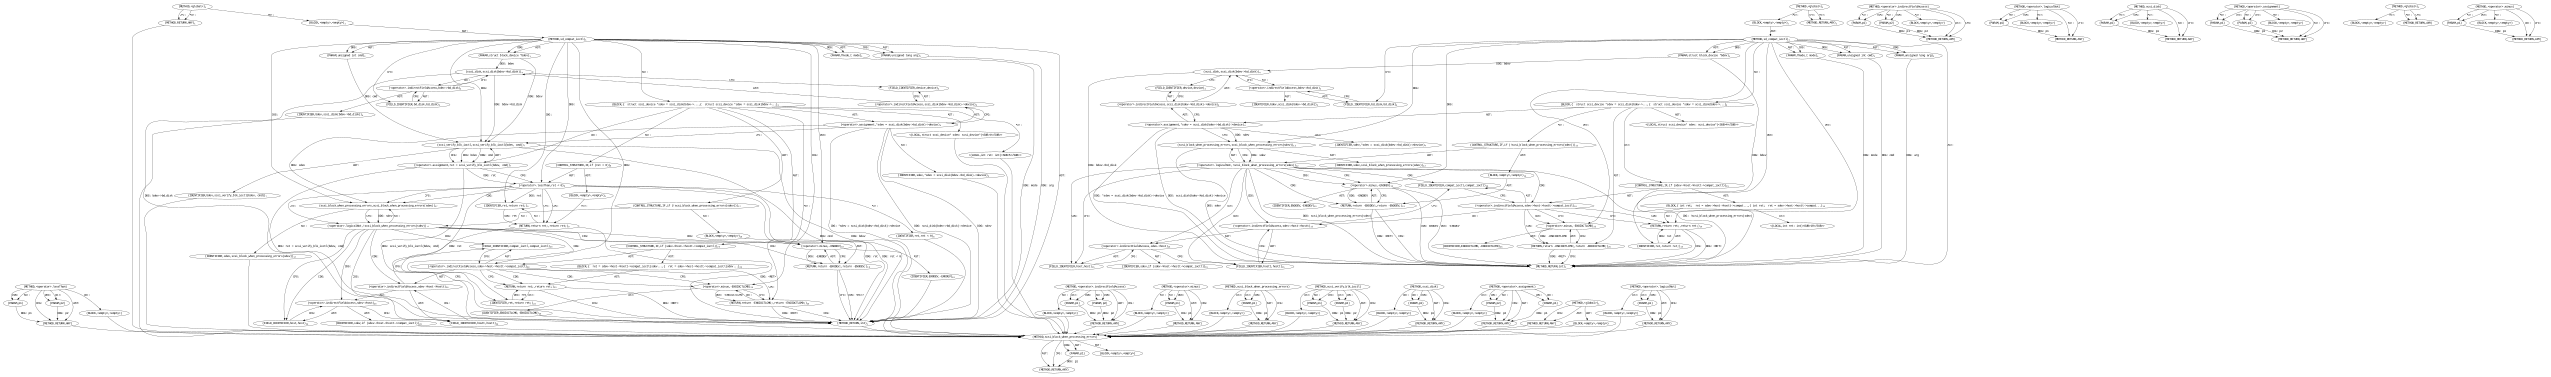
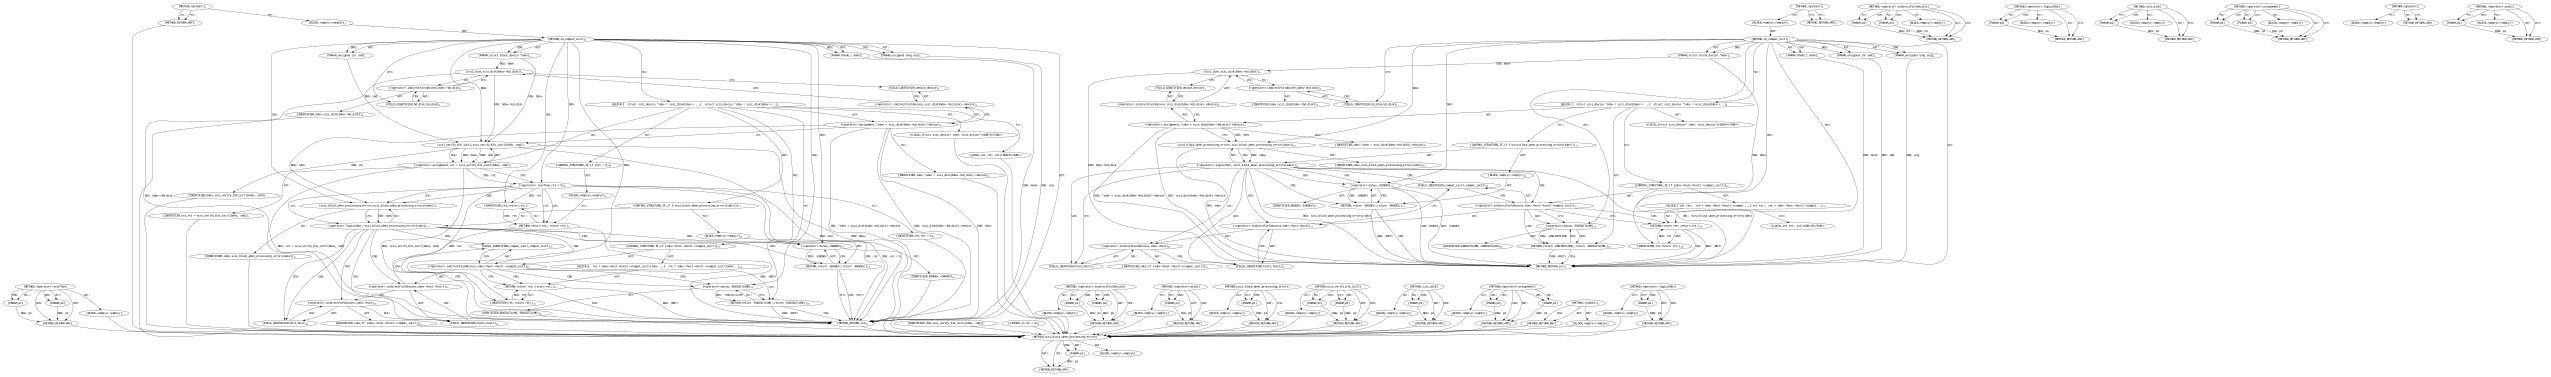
edge "(scsi_verify_blk_ioctl,scsi_verify_blk_ioctl(bdev, cmd))" -> "(IDENTIFIER,bdev,scsi_verify_blk_ioctl(bdev, cmd))": label "AST: " -> "DDG: p2"
edge "(CONTROL_STRUCTURE,IF,if (ret < 0))" -> "(<operator>.lessThan,ret < 0)": removed, label "AST:"
node "(IDENTIFIER,ret,ret = scsi_verify_blk_ioctl(bdev, cmd))": added
node "(IDENTIFIER,cmd,scsi_verify_blk_ioctl(bdev, cmd))": added
node "(LITERAL,0,ret < 0)": added
